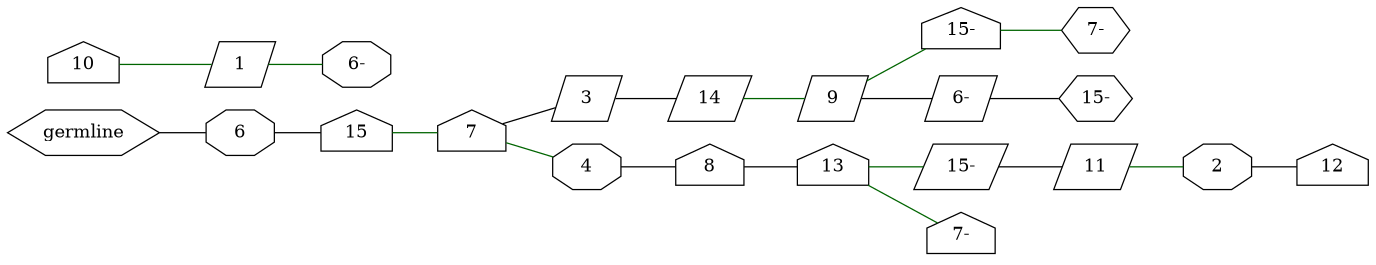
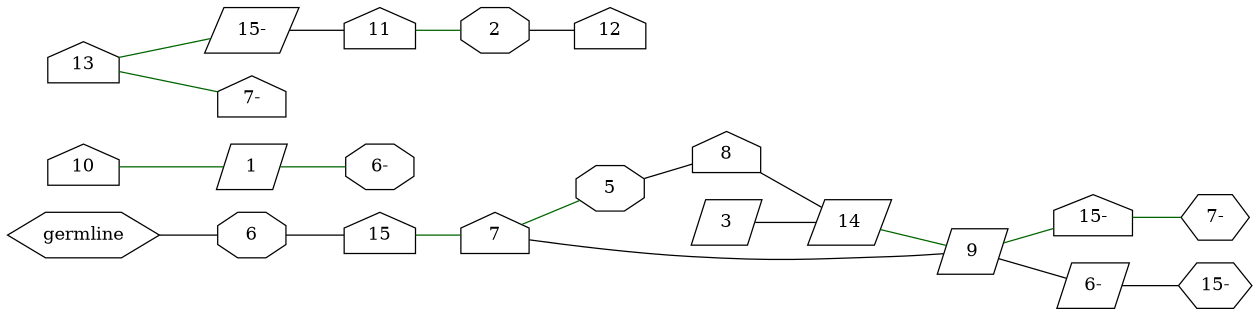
edge "3" -- "7": now "9" -- "7"
node "4": label "4" -> "5"
edge "8" -- "13": now "8" -- "14"
node "11": shape parallelogram -> house
